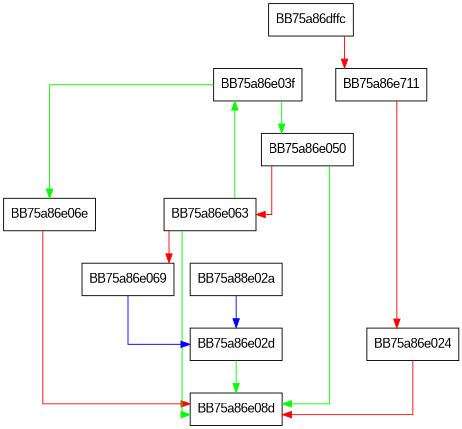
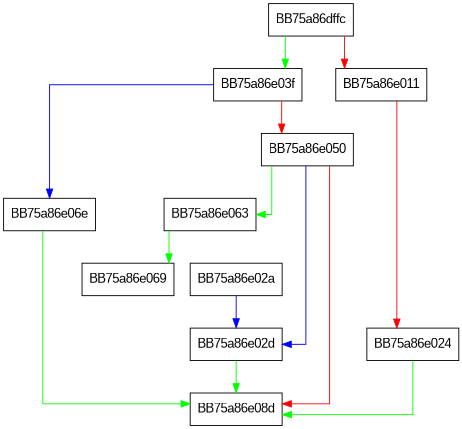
edge "BB75a86e03f" -> "BB75a86e06e": color green -> blue
node "BB75a86e711": label "BB75a86e711" -> "BB75a86e011"
edge "BB75a86e03f" -> "BB75a86e050": color green -> red
edge "BB75a86e063" -> "BB75a86e03f": now "BB75a86dffc" -> "BB75a86e03f"
edge "BB75a86e050" -> "BB75a86e063": color red -> green
edge "BB75a86e063" -> "BB75a86e069": color red -> green
node "BB75a88e02a": label "BB75a88e02a" -> "BB75a86e02a"
edge "BB75a86e050" -> "BB75a86e08d": color green -> red
edge "BB75a86e063" -> "BB75a86e08d": removed
edge "BB75a86e069" -> "BB75a86e02d": now "BB75a86e050" -> "BB75a86e02d"
edge "BB75a86e06e" -> "BB75a86e08d": color red -> green
edge "BB75a86e024" -> "BB75a86e08d": color red -> green
